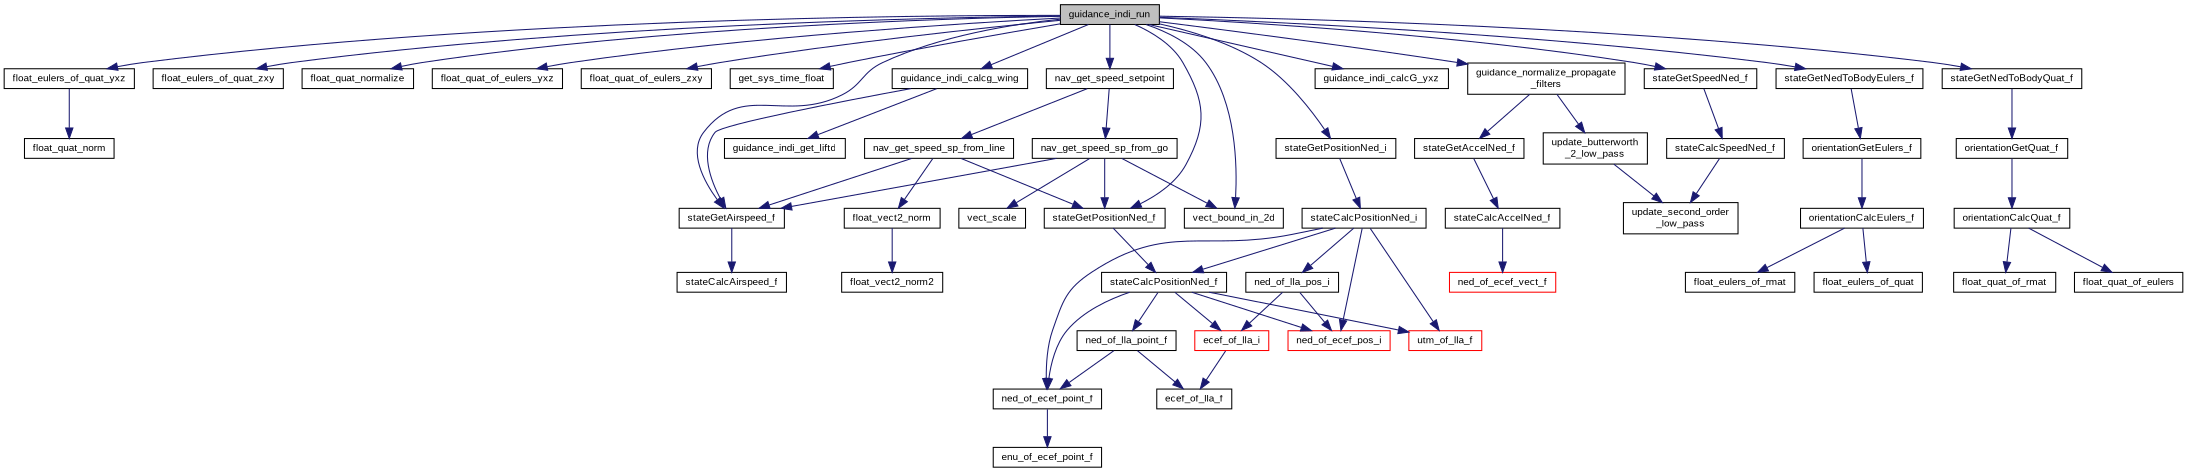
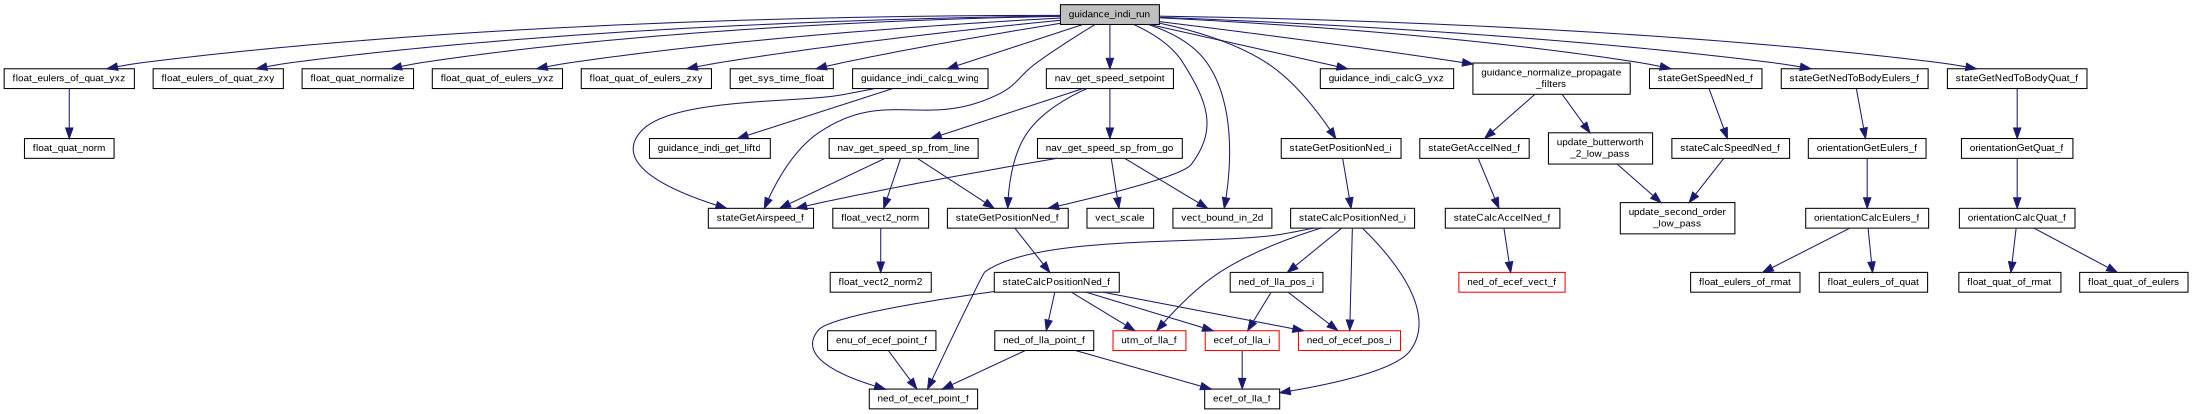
edge "nav_get_speed_sp_from_go" -> "stateGetPositionNed_f": now "nav_get_speed_setpoint" -> "stateGetPositionNed_f"
edge "stateCalcPositionNed_i" -> "stateCalcPositionNed_f": now "stateCalcPositionNed_i" -> "ecef_of_lla_f"
node "stateCalcAirspeed_f": removed
edge "ned_of_ecef_point_f" -> "enu_of_ecef_point_f": reversed
